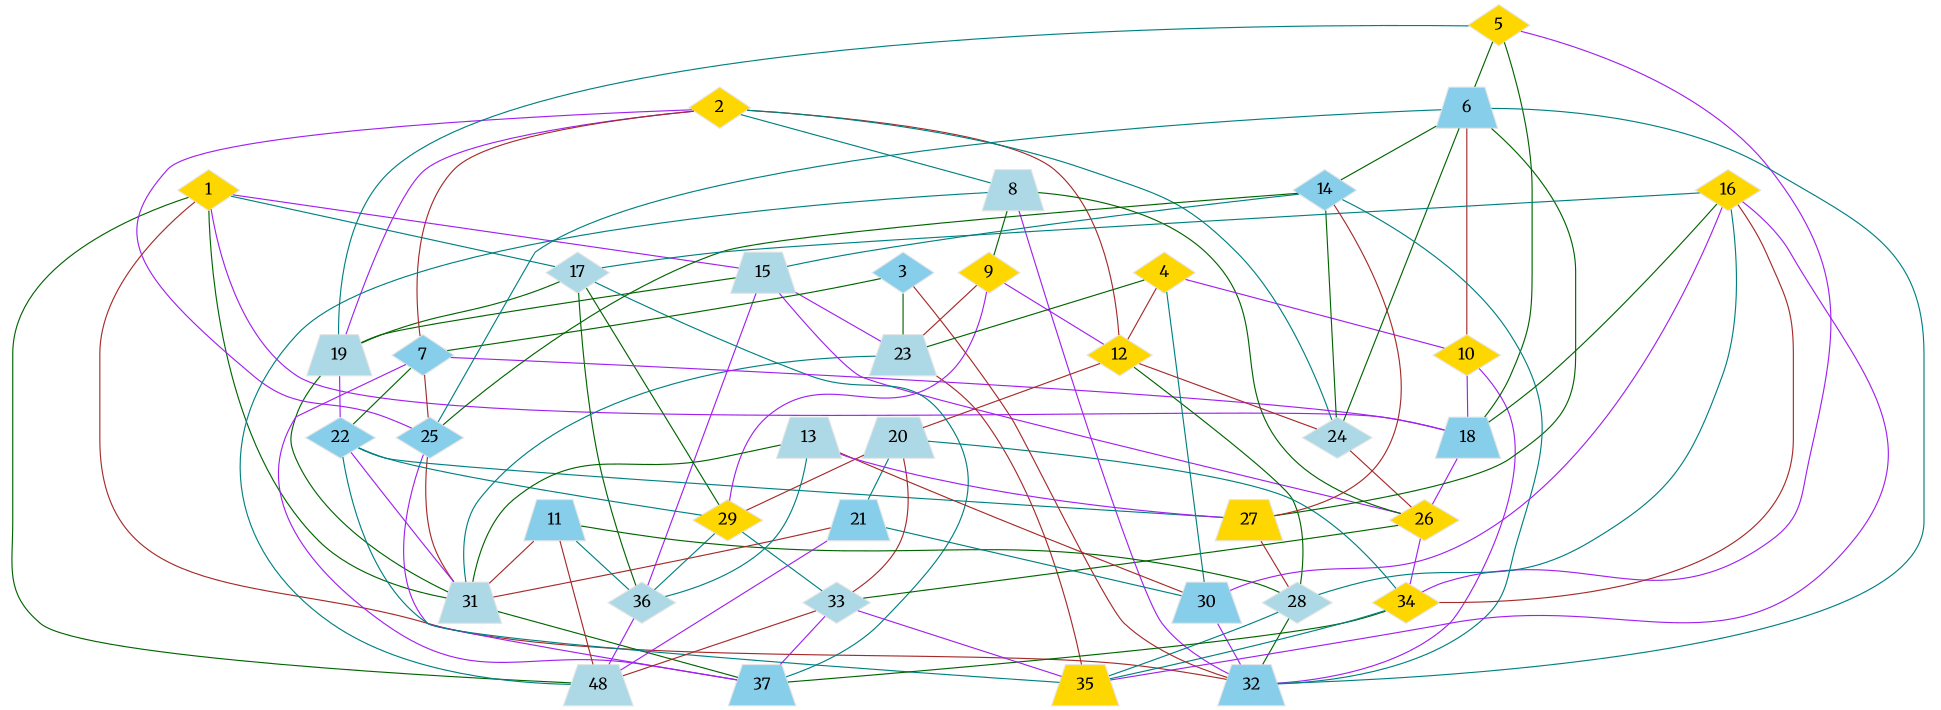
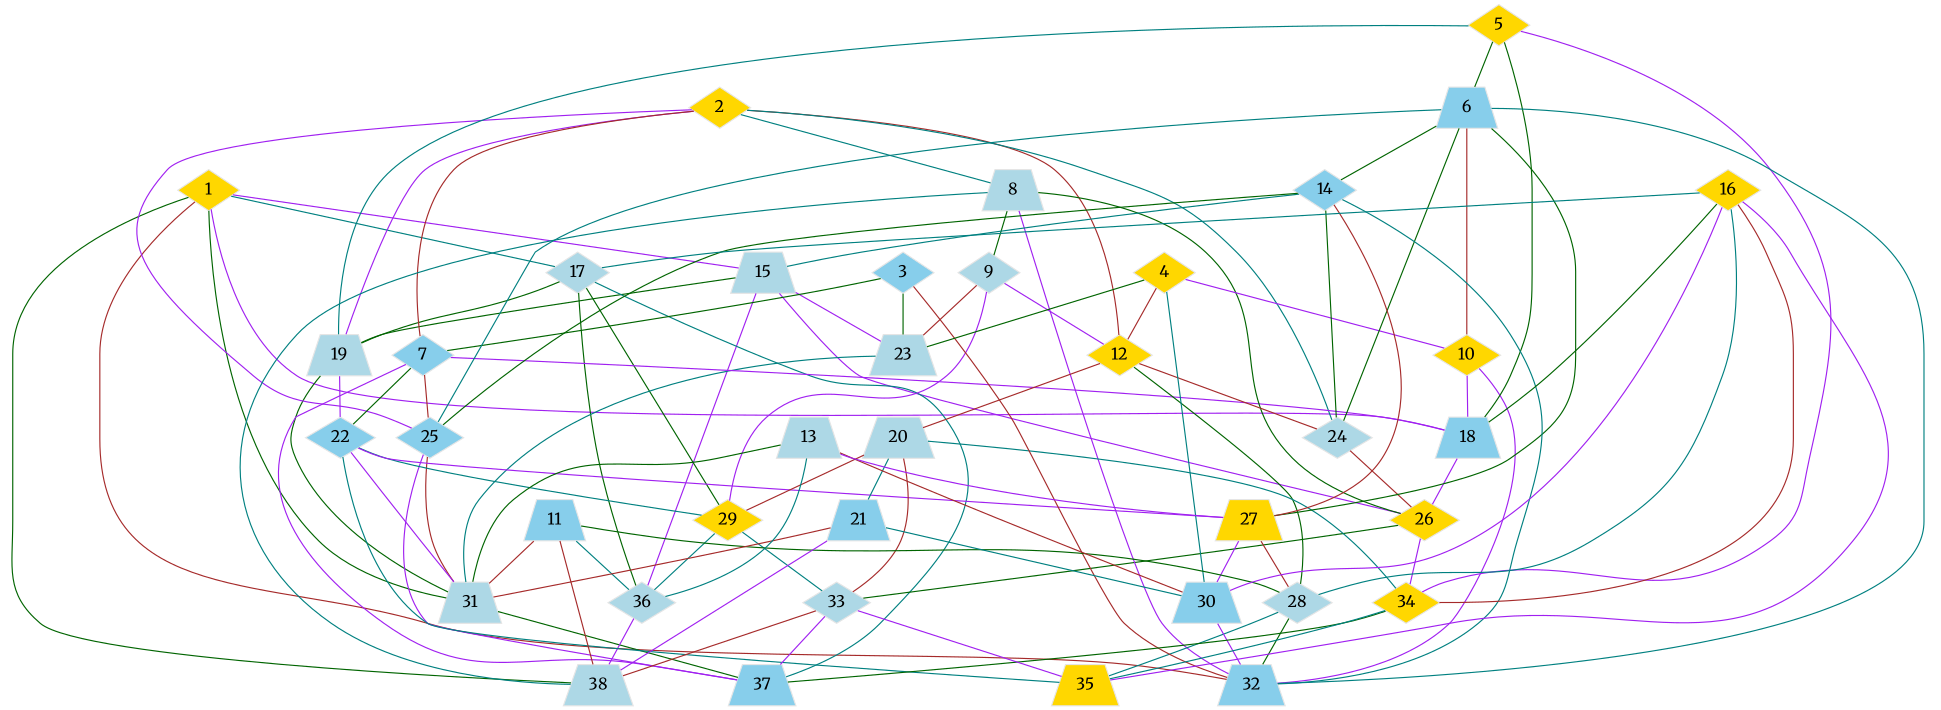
node "9": fillcolor gold -> lightblue
edge "22" -- "27": color teal -> purple
edge "23" -- "35": removed
edge "27" -- "30": added
node "48": label "48" -> "38"
